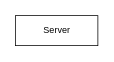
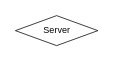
node "Server": shape rectangle -> diamond
